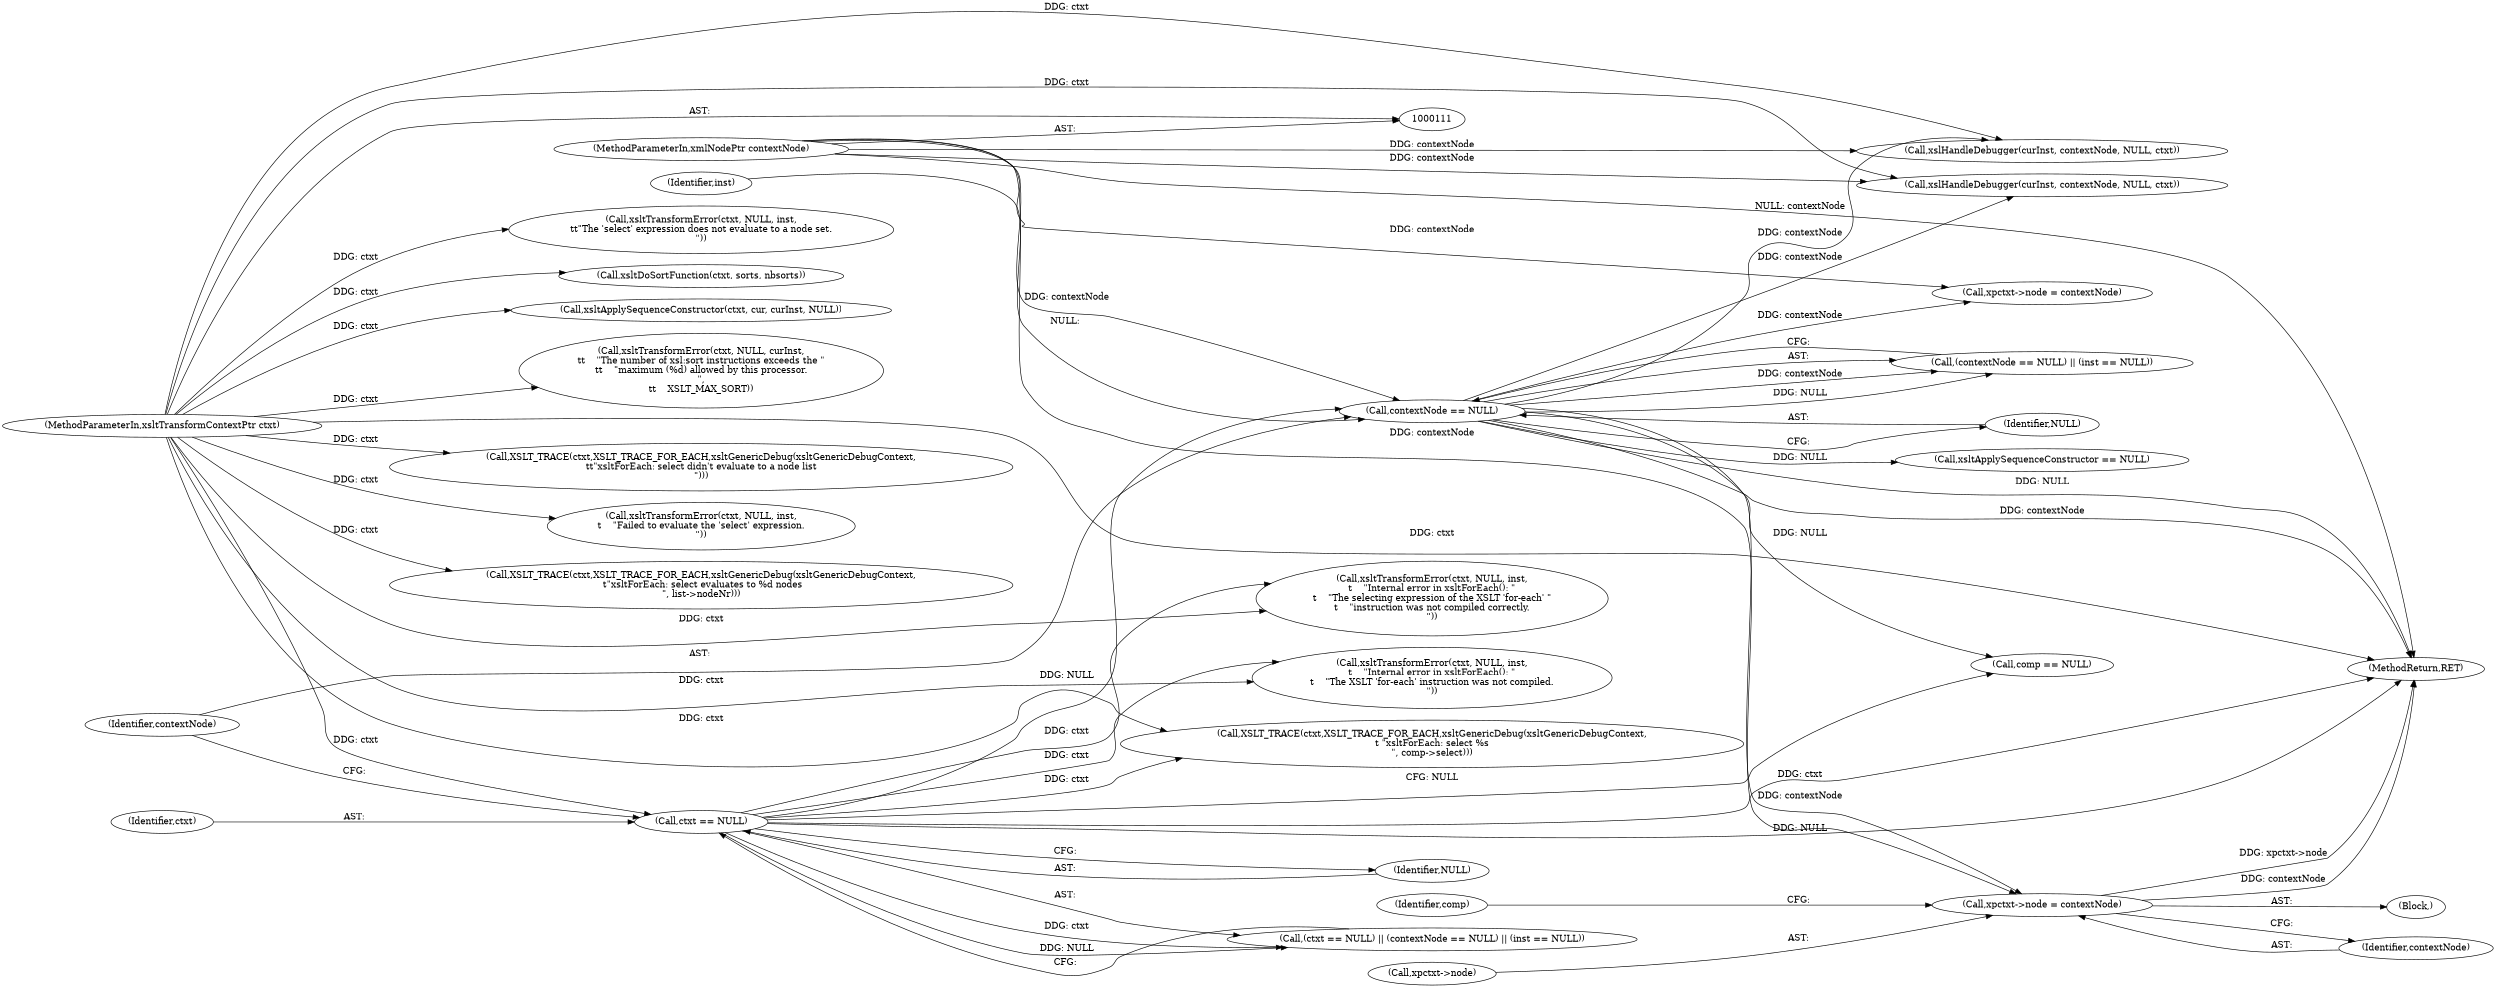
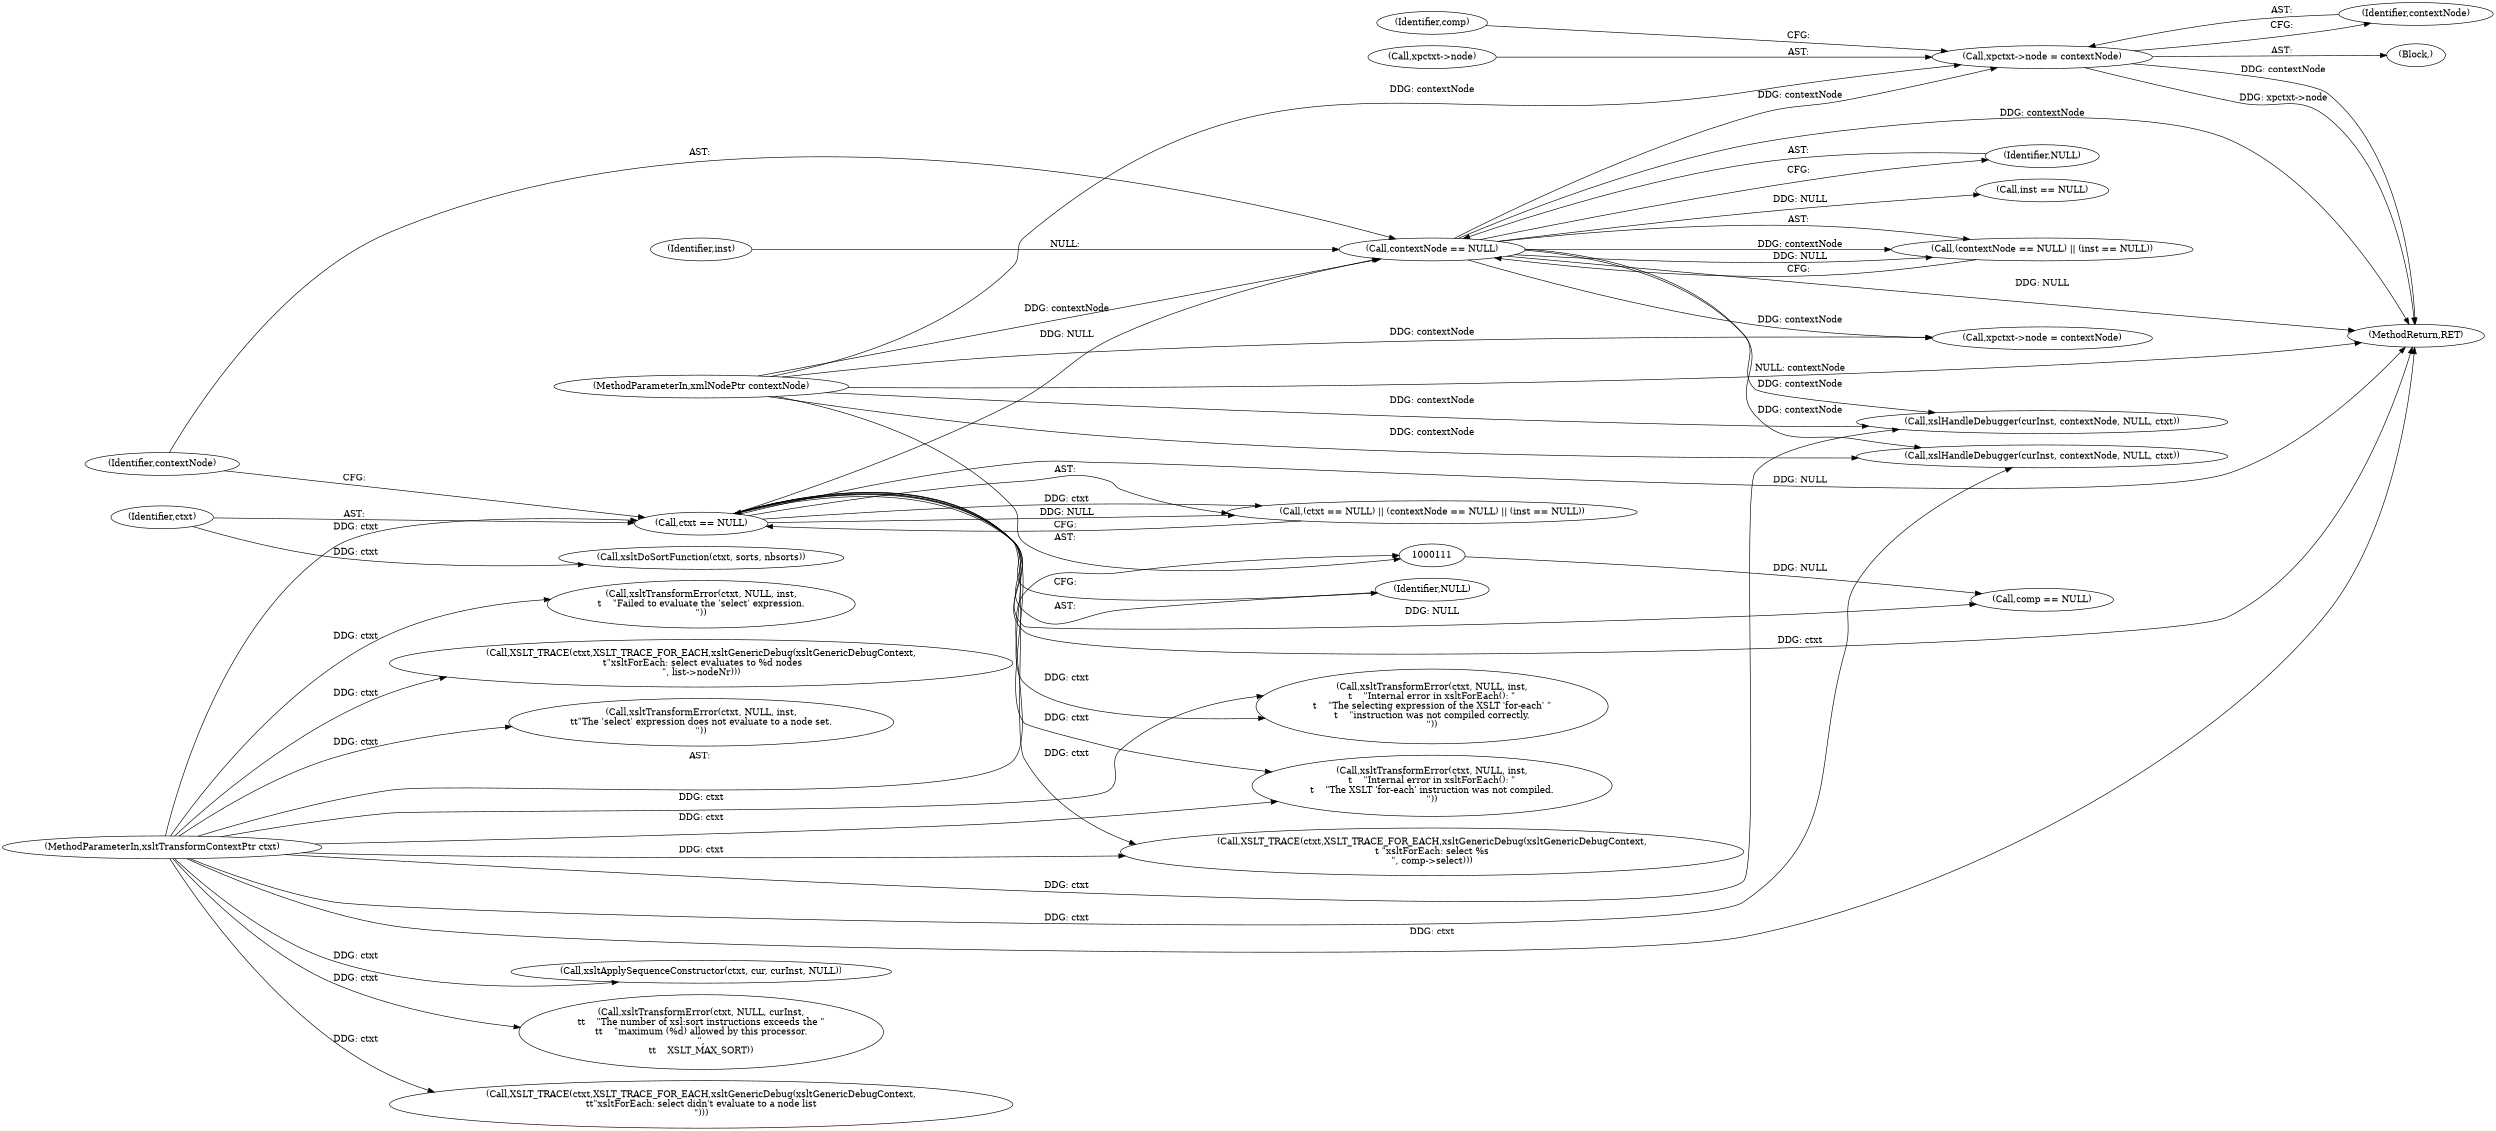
edge "(MethodParameterIn,xsltTransformContextPtr ctxt)" -> "(Call,xsltDoSortFunction(ctxt, sorts, nbsorts))": now "(Identifier,ctxt)" -> "(Call,xsltDoSortFunction(ctxt, sorts, nbsorts))"
node "(Call,xsltApplySequenceConstructor == NULL)": label "(Call,xsltApplySequenceConstructor == NULL)" -> "(Call,inst == NULL)"
edge "(Call,contextNode == NULL)" -> "(Call,comp == NULL)": now "1000111" -> "(Call,comp == NULL)"
edge "(Call,ctxt == NULL)" -> "(Call,comp == NULL)": label "CFG: NULL" -> "DDG: NULL"
